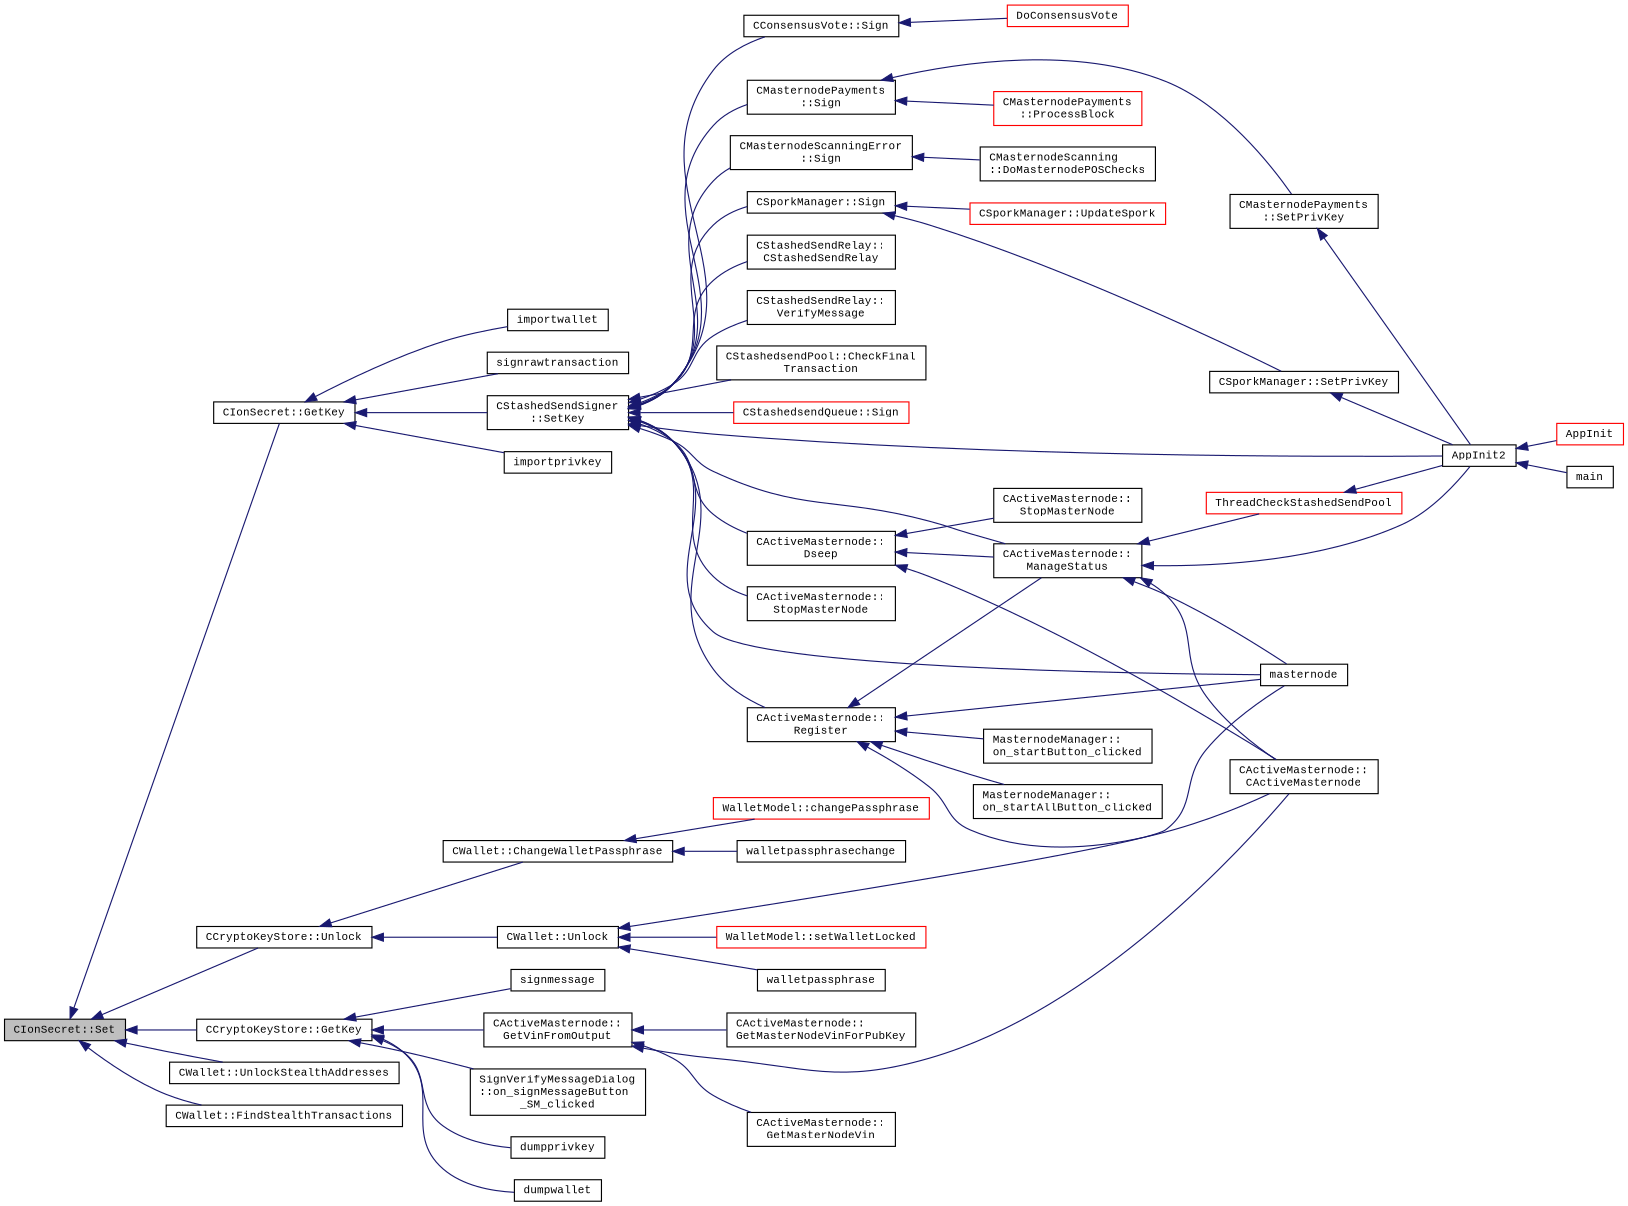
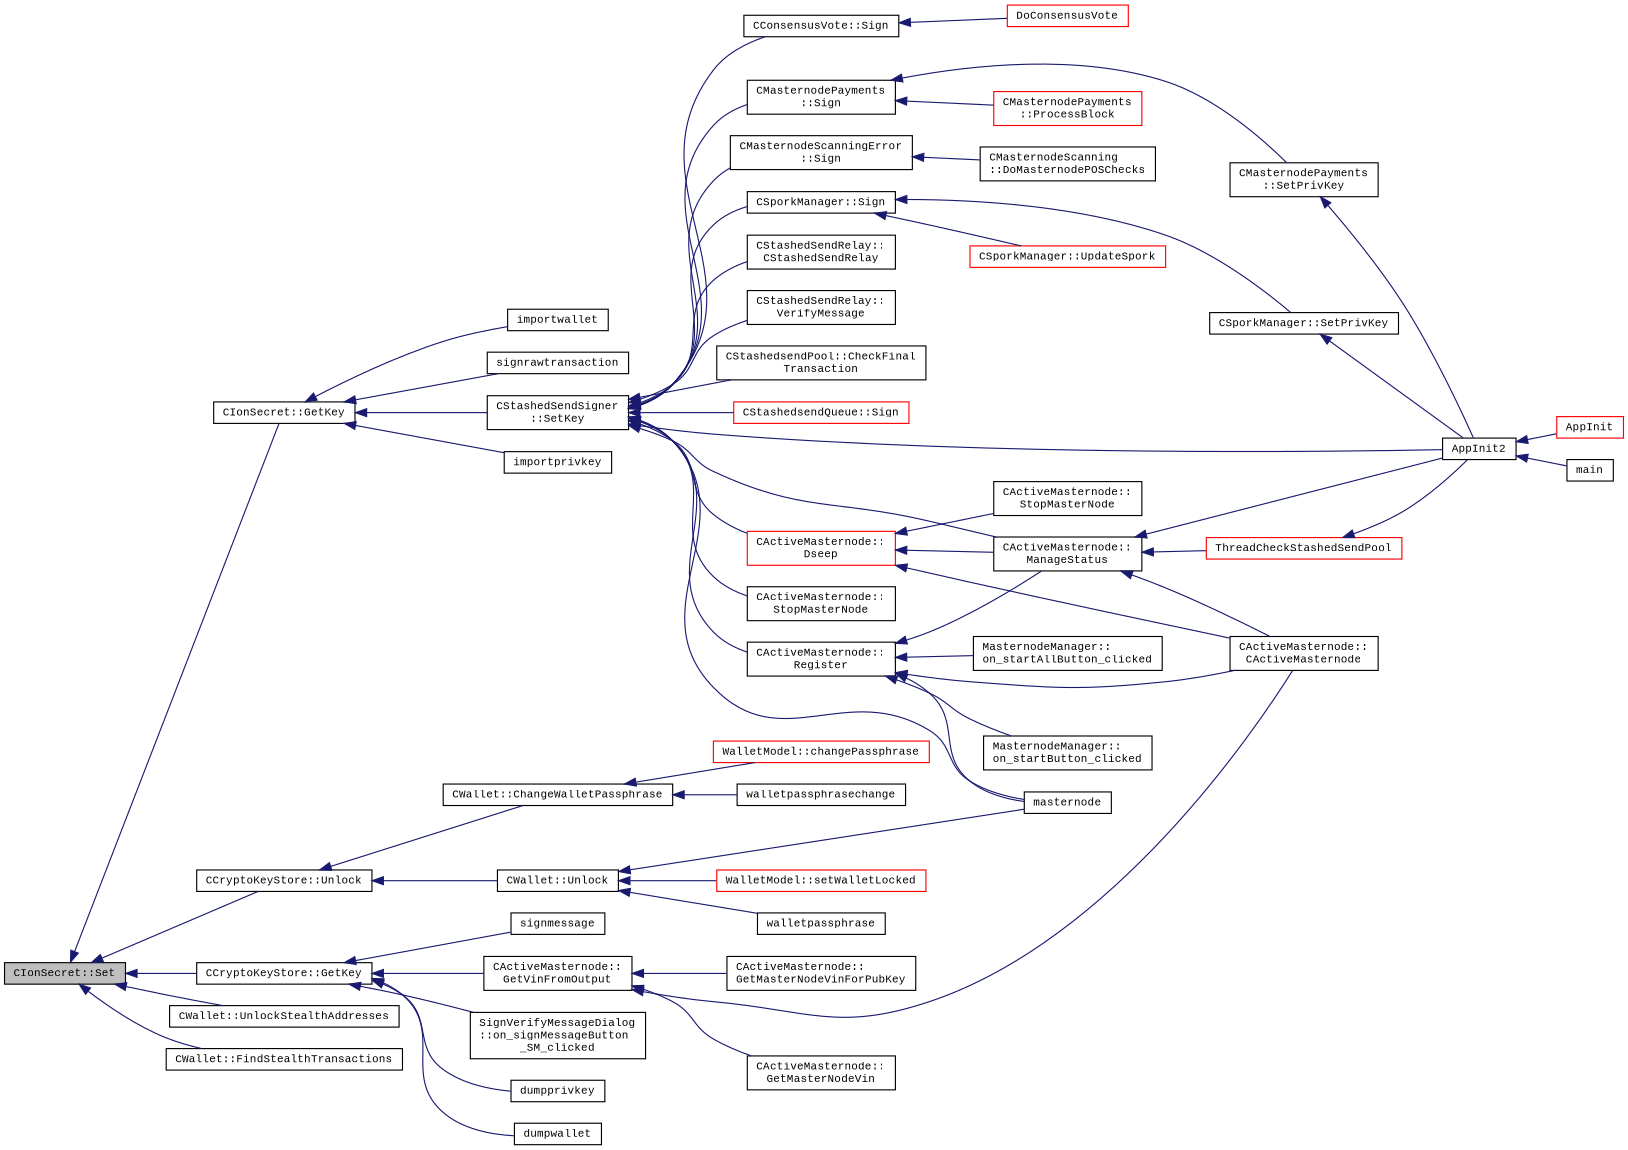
node "CActiveMasternode:: Dseep": color black -> red
edge "masternode" -> "CActiveMasternode:: ManageStatus": removed
